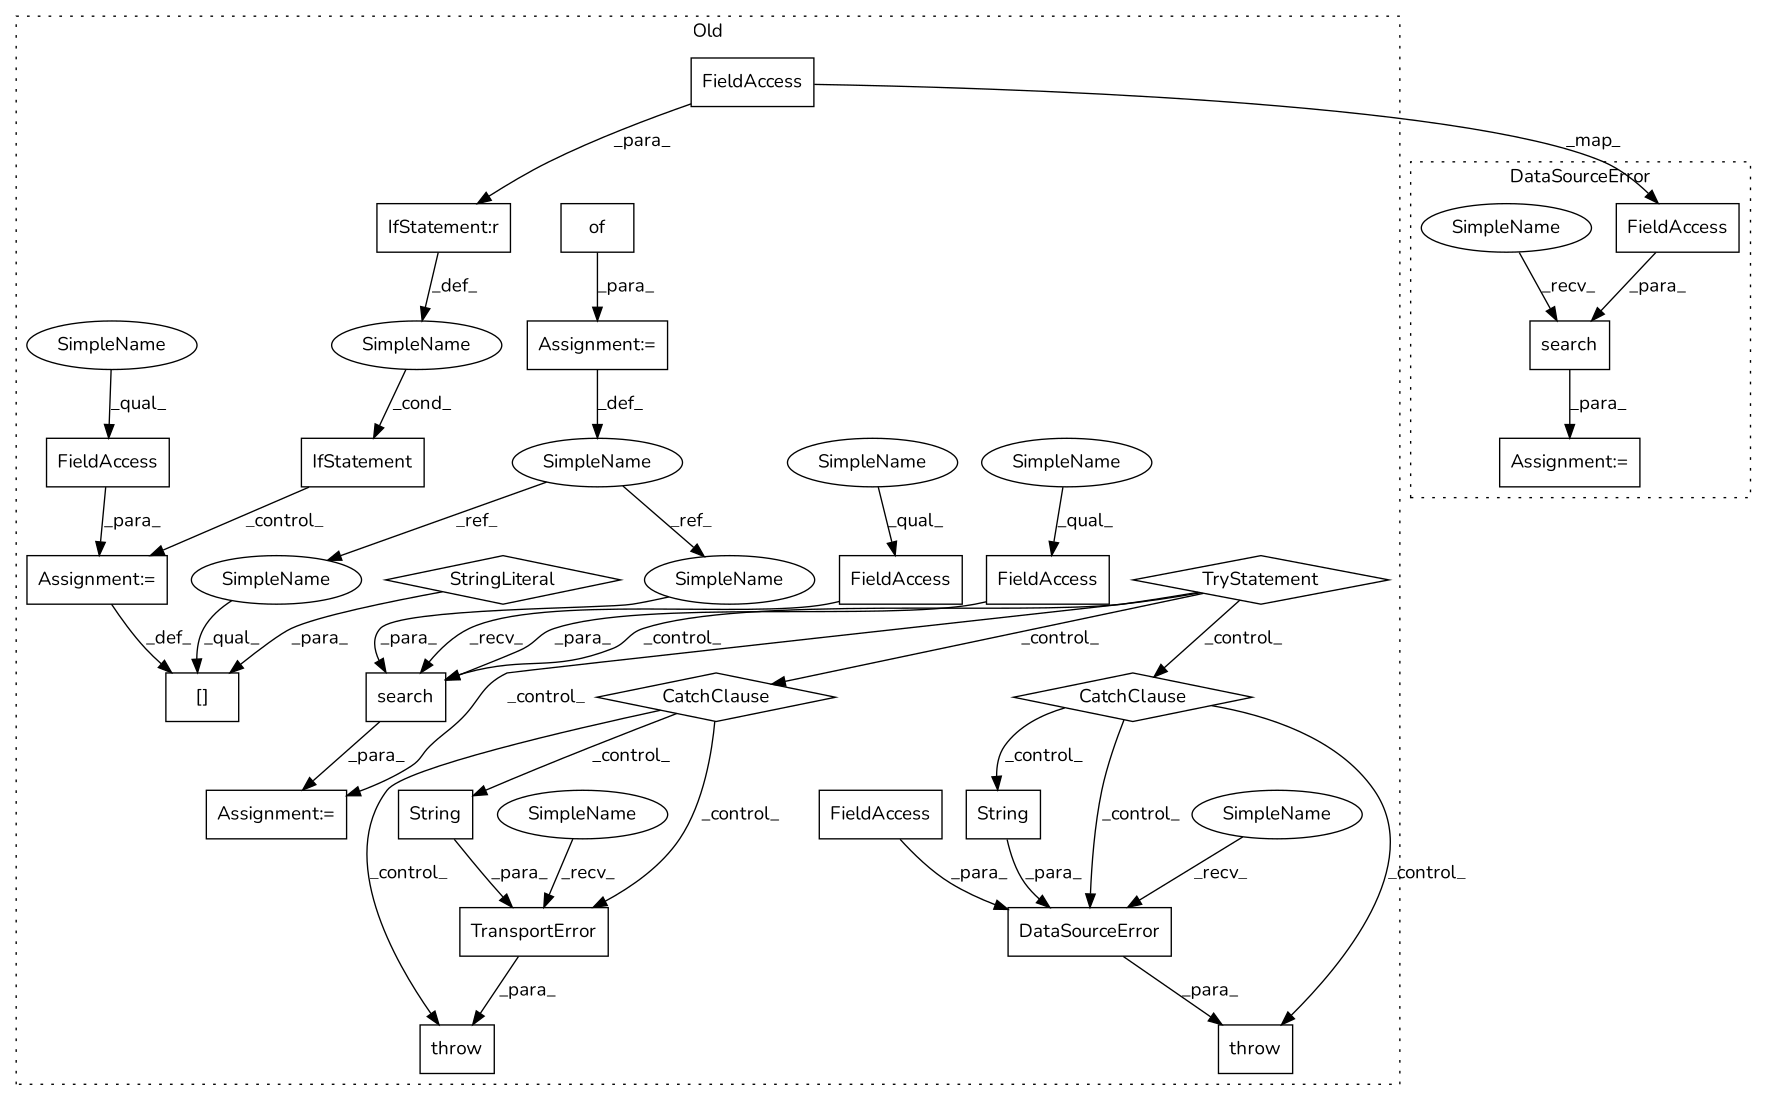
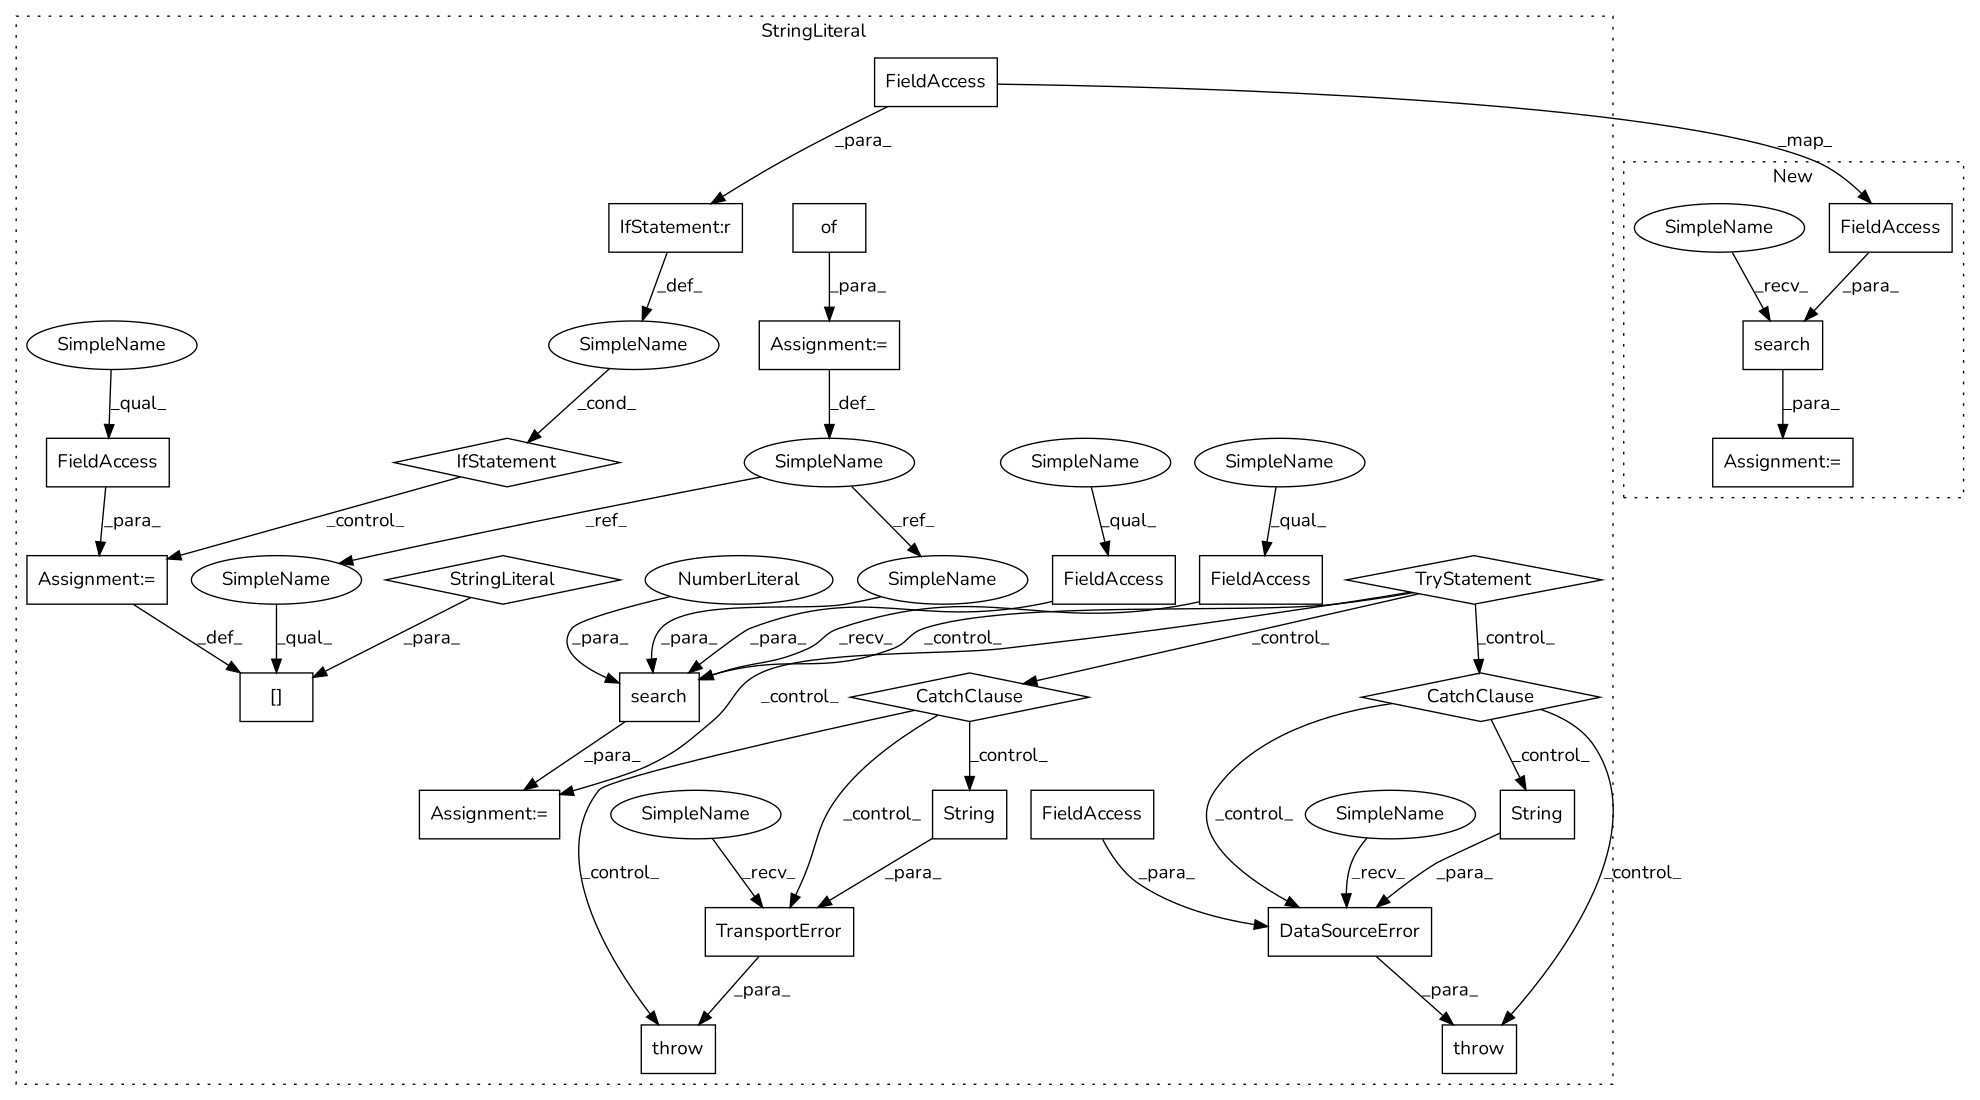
cluster "Old": label "Old" -> "StringLiteral"
cluster "DataSourceError": label "DataSourceError" -> "New"
node "IfStatement": shape box -> diamond
node "NumberLiteral": added
